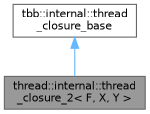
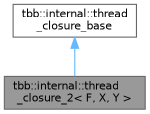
node "thread::internal::thread _closure_2< F, X, Y >": label "thread::internal::thread _closure_2< F, X, Y >" -> "tbb::internal::thread _closure_2< F, X, Y >"
